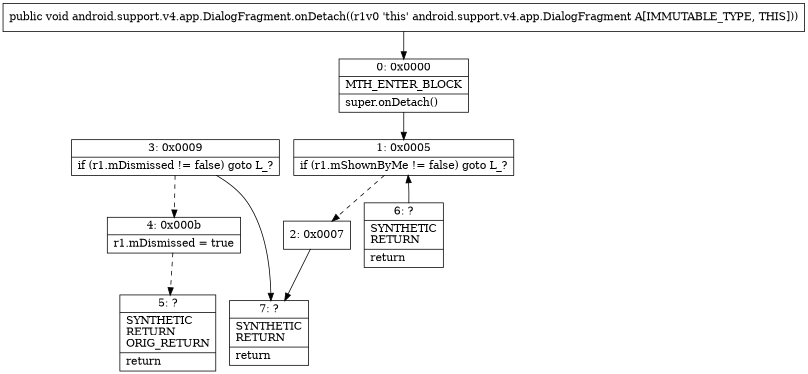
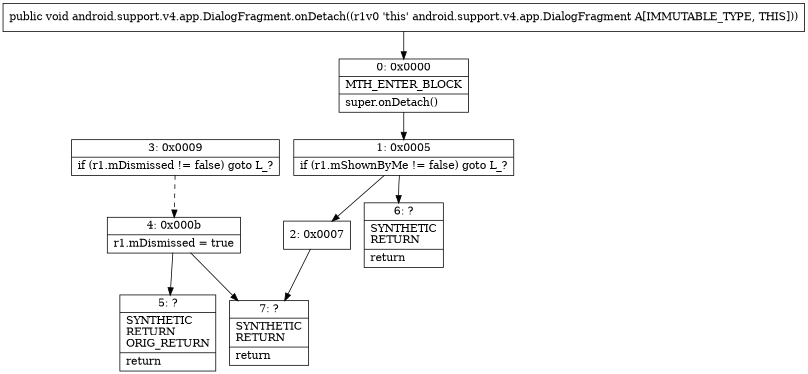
edge "6: ?" -> "1: 0x0005": reversed
edge "1: 0x0005" -> "2: 0x0007": style dashed -> solid
edge "3: 0x0009" -> "7: ?": now "4: 0x000b" -> "7: ?"
edge "4: 0x000b" -> "5: ?": style dashed -> solid
